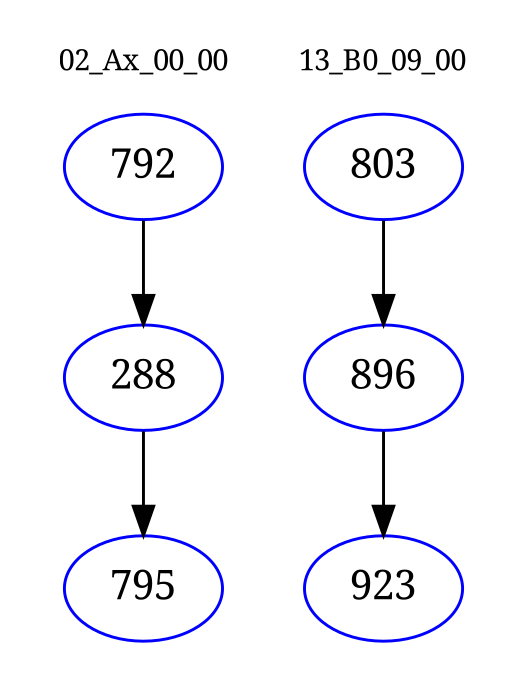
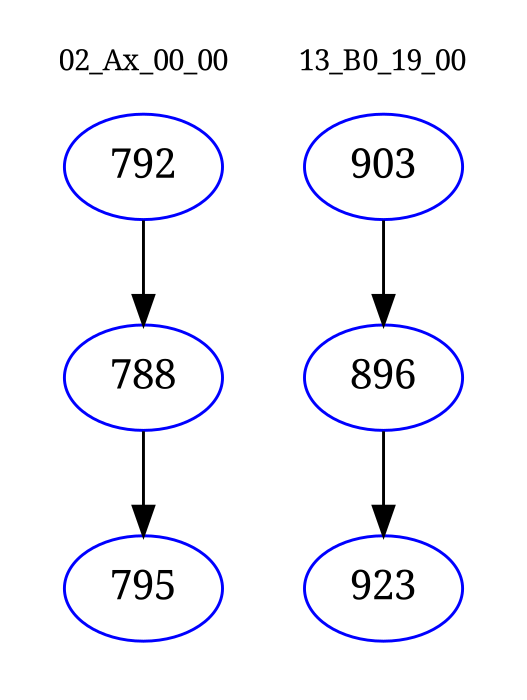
cluster "13_B0_09_00": label "13_B0_09_00" -> "13_B0_19_00"
node "803": label "803" -> "903"
node "288": label "288" -> "788"
